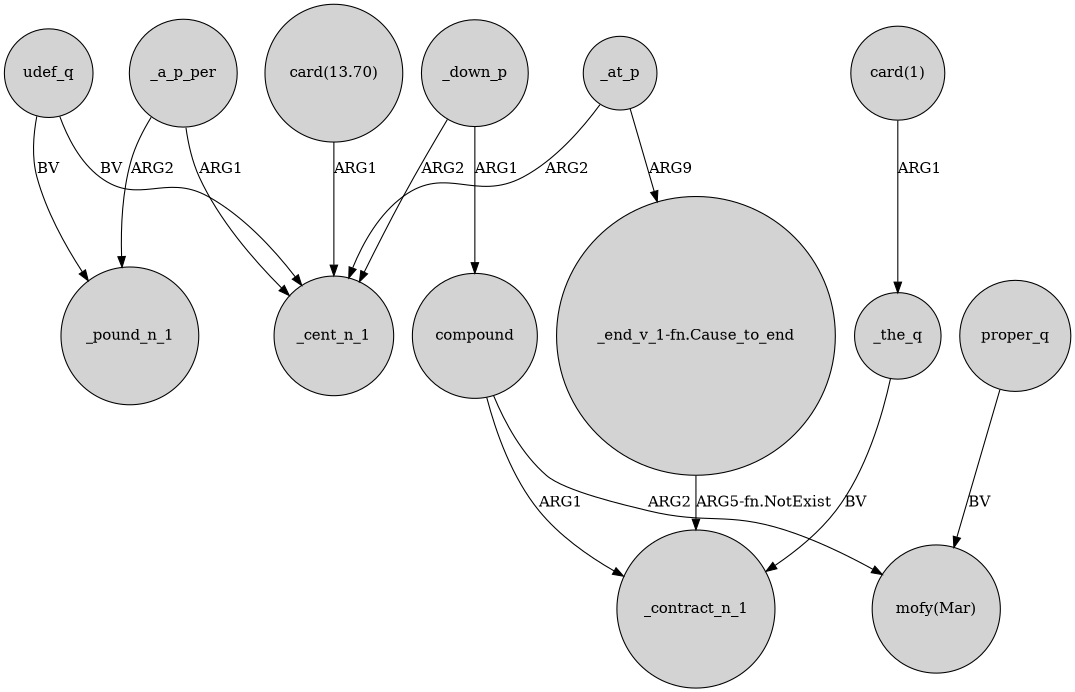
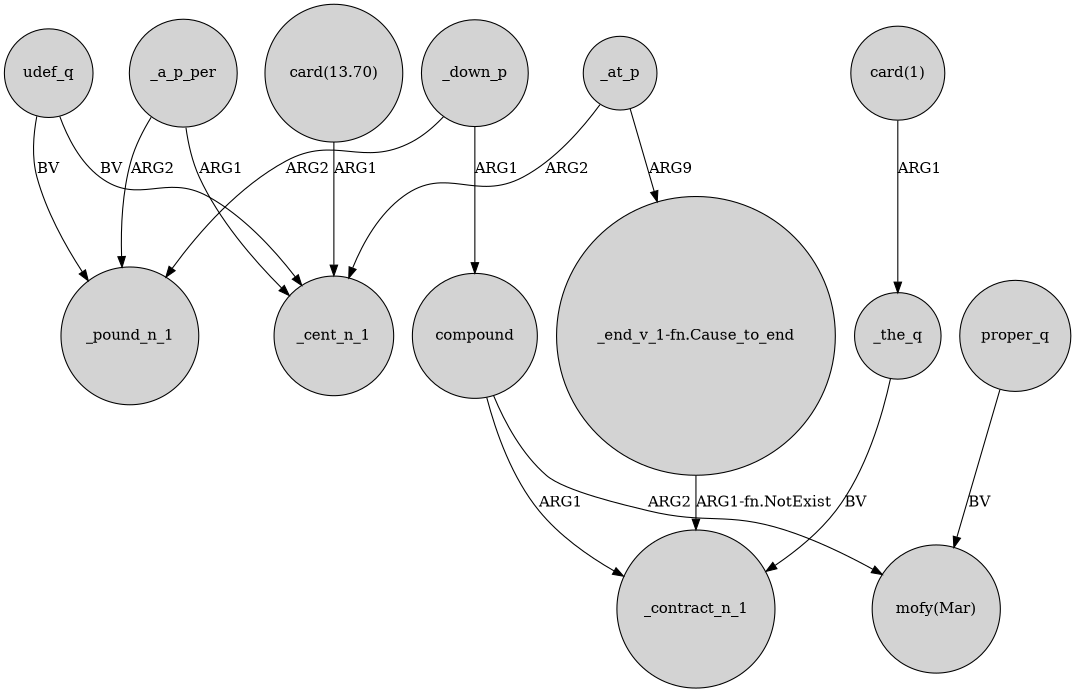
edge "_down_p" -> "_cent_n_1": now "_down_p" -> "_pound_n_1"
edge "_end_v_1-fn.Cause_to_end" -> "_contract_n_1": label "ARG5-fn.NotExist" -> "ARG1-fn.NotExist"
